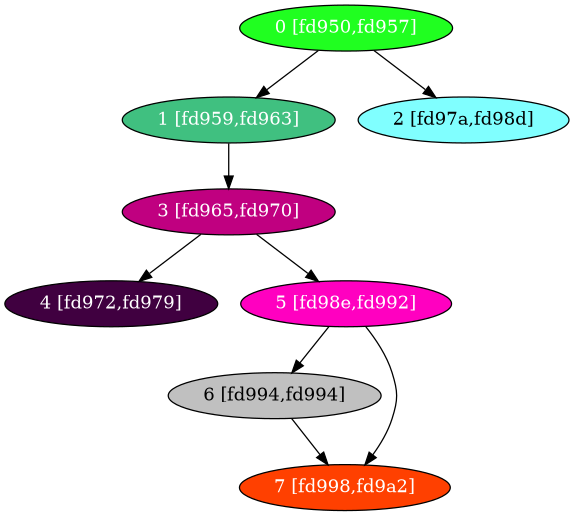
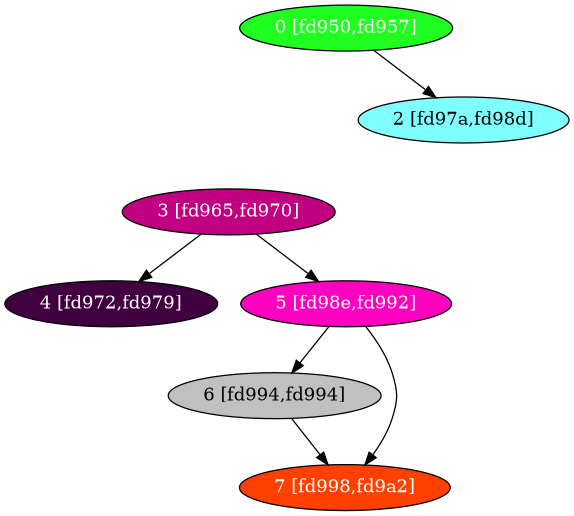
node "1 [fd959,fd963]": removed
